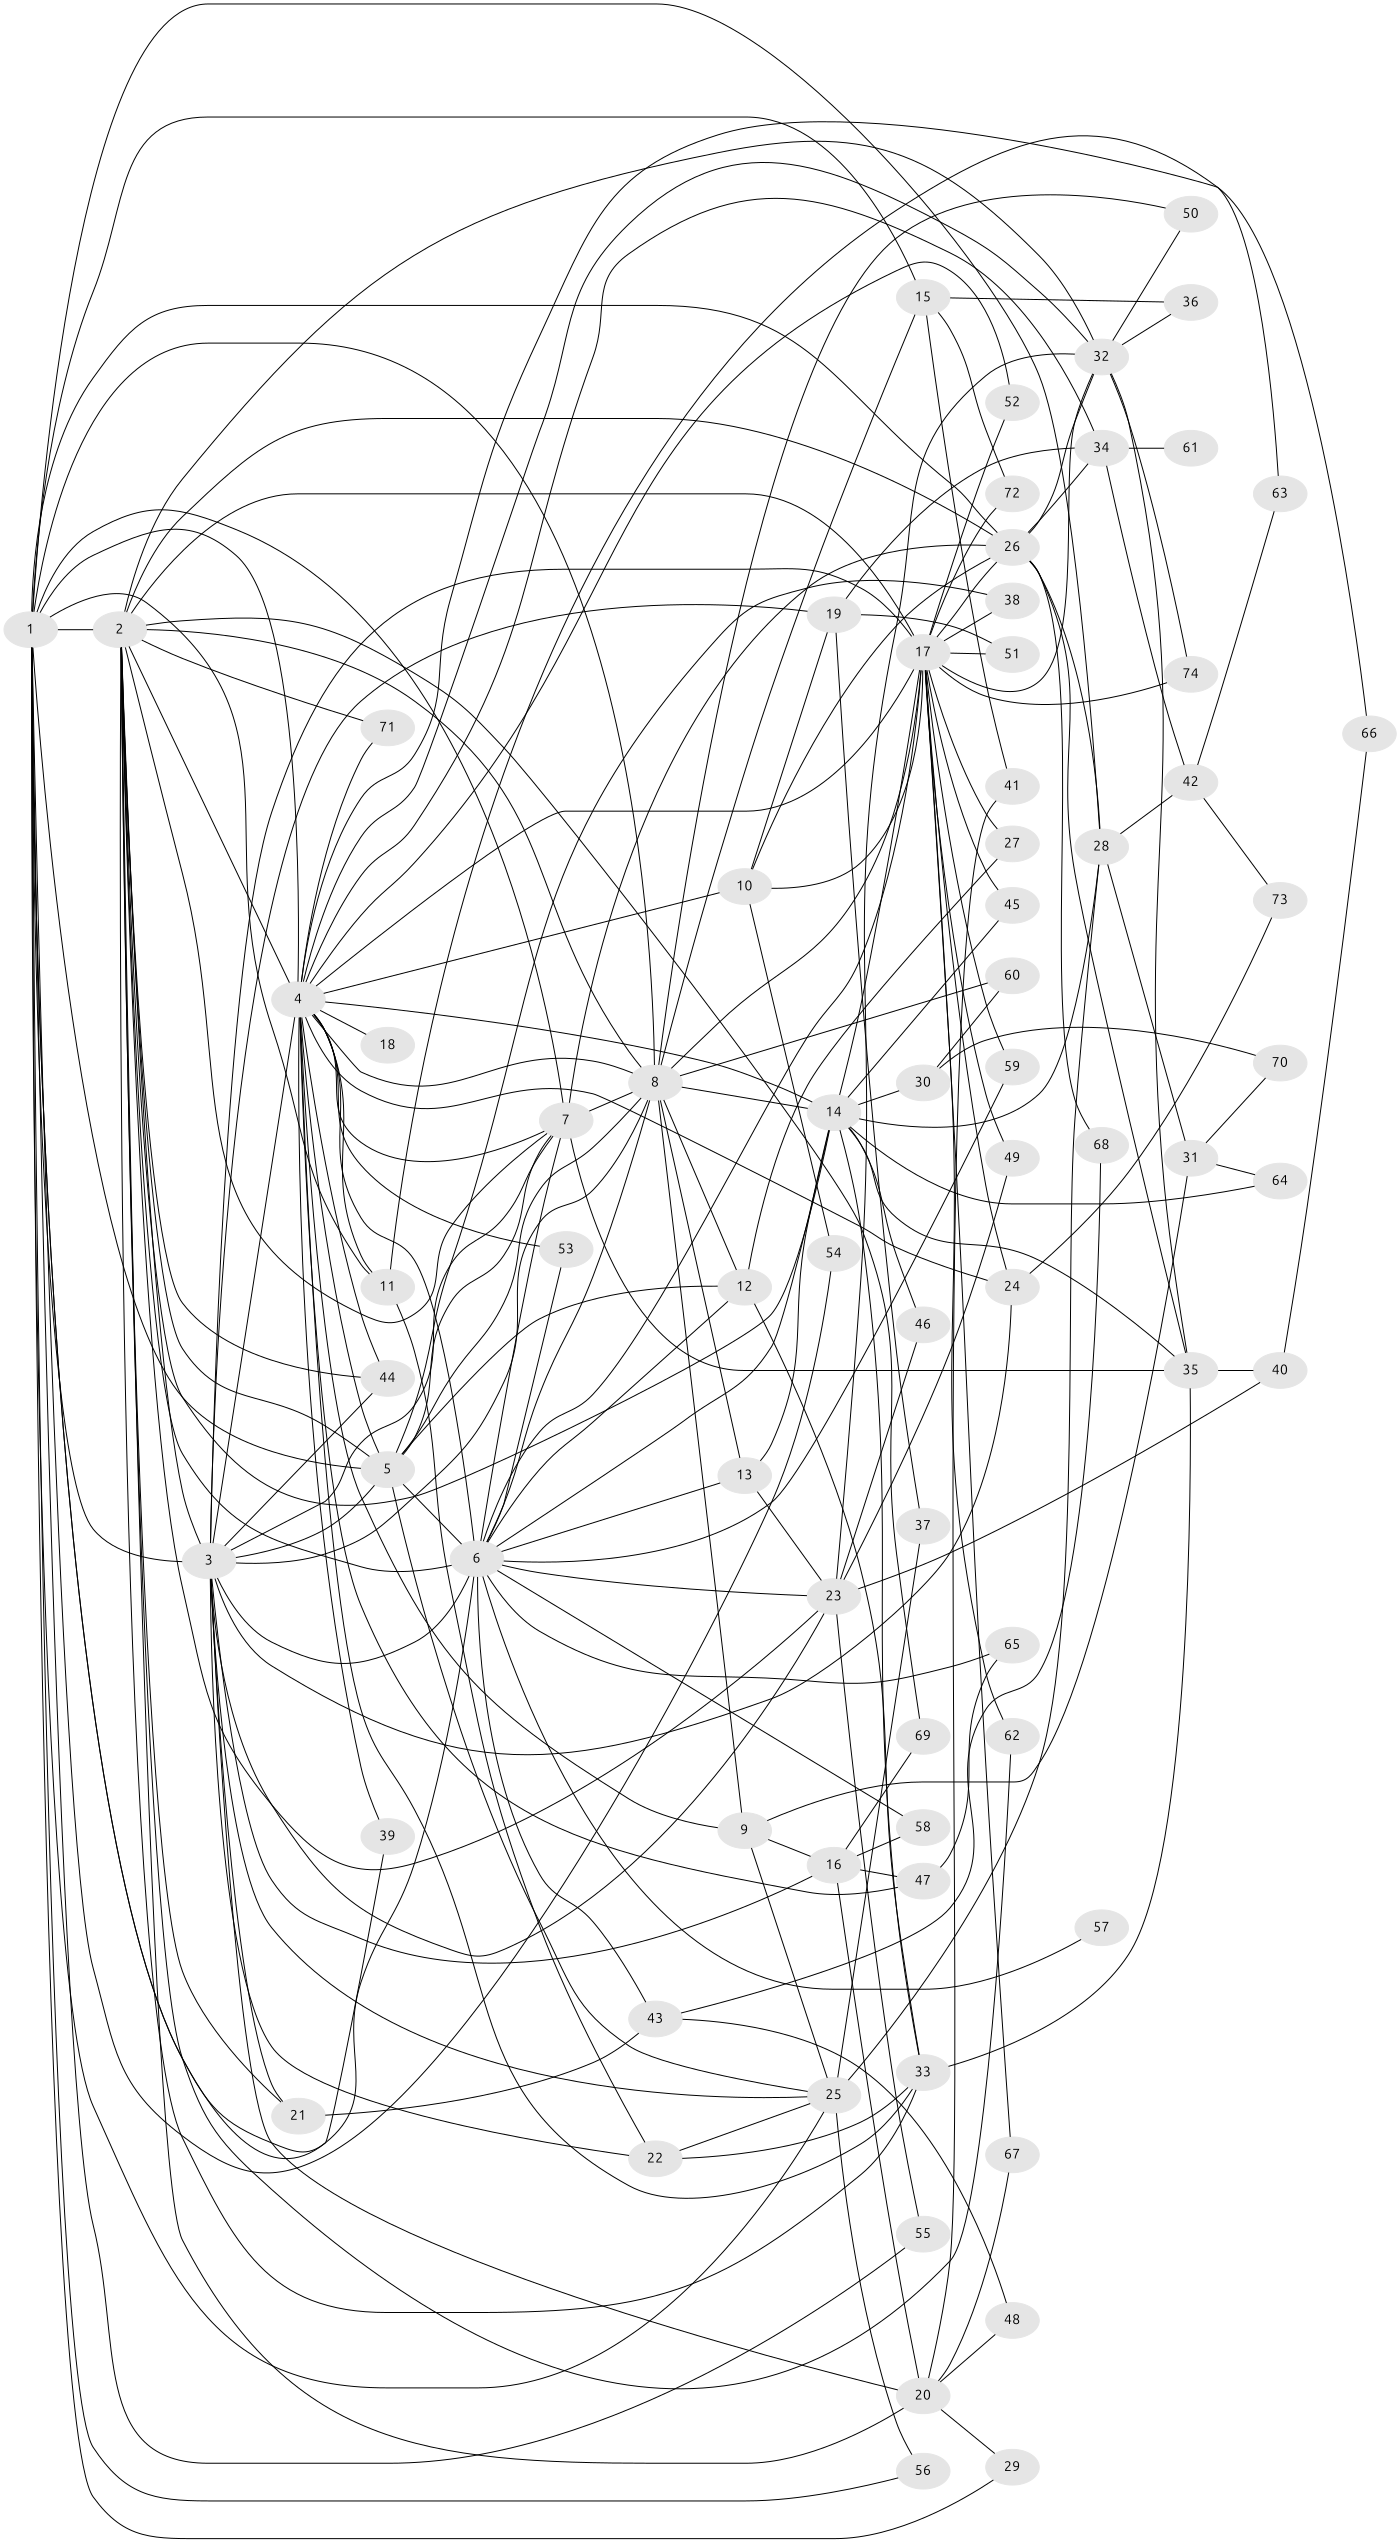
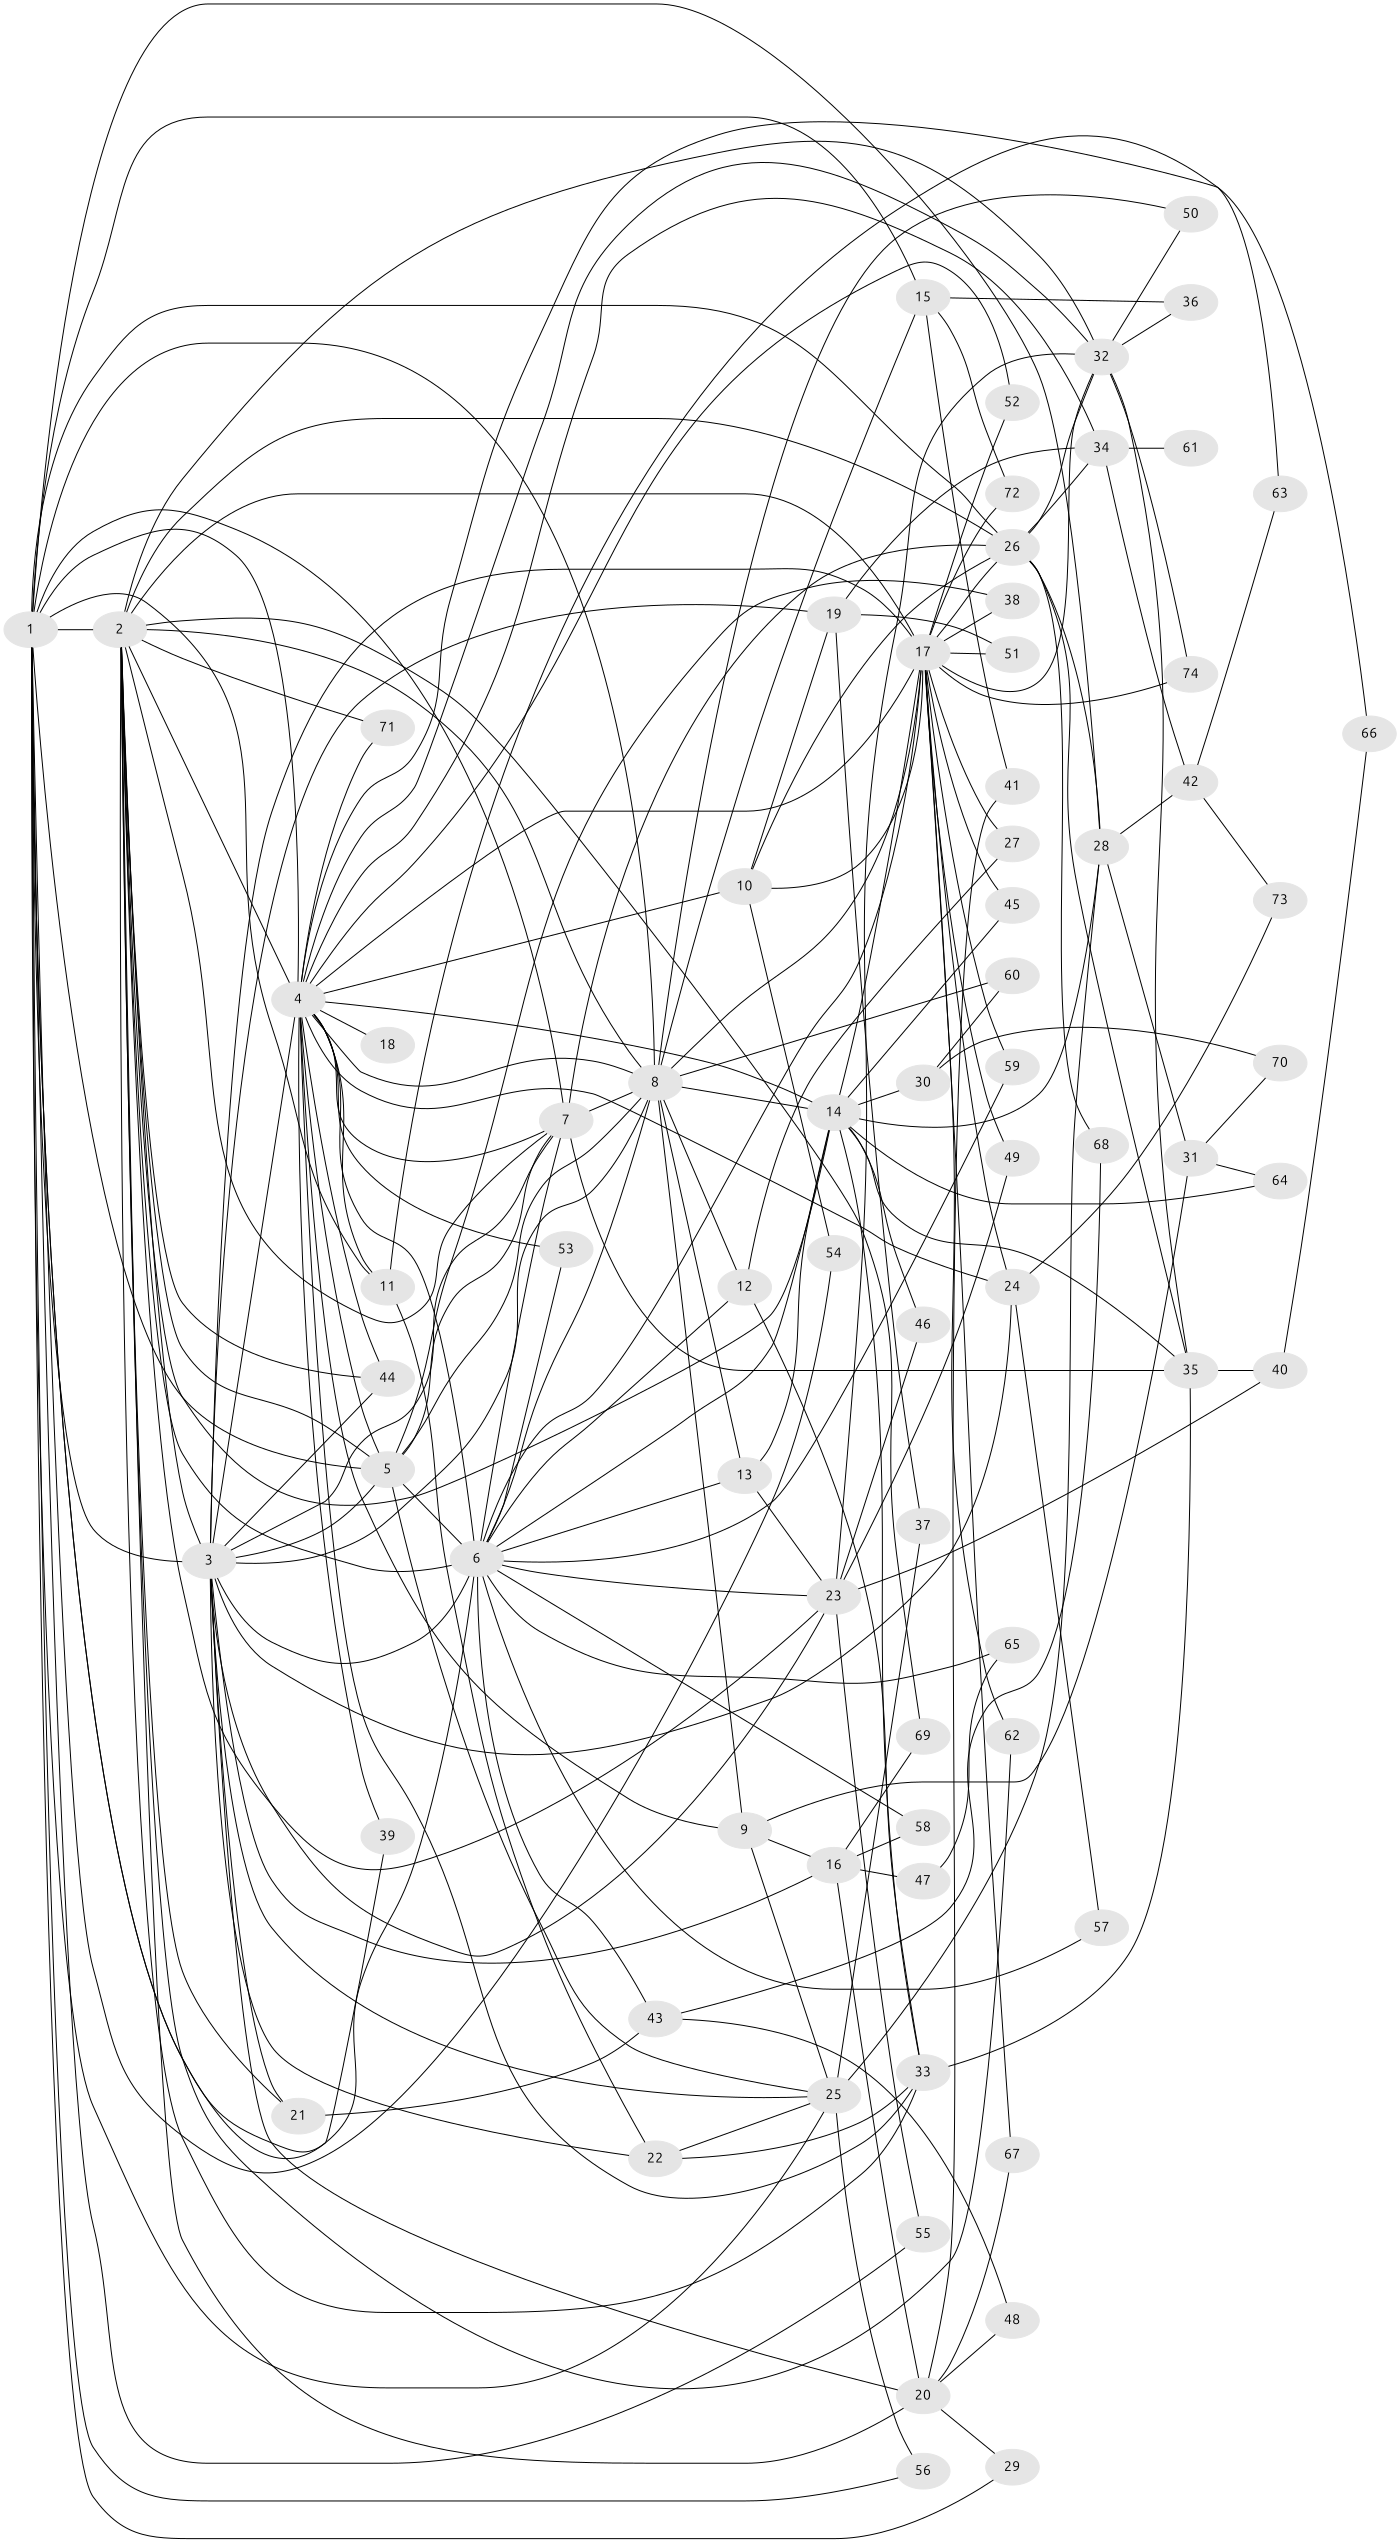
edge "12" -- "5": removed
edge "24" -- "57": added
edge "4" -- "47": removed
